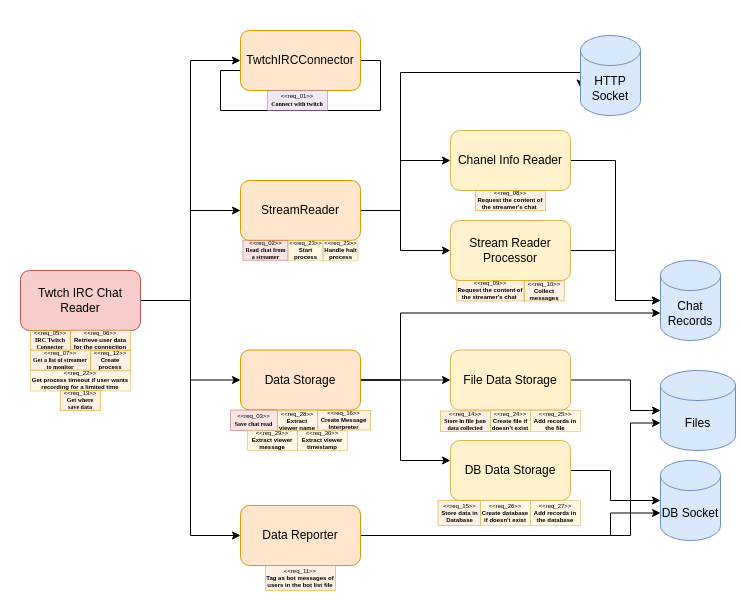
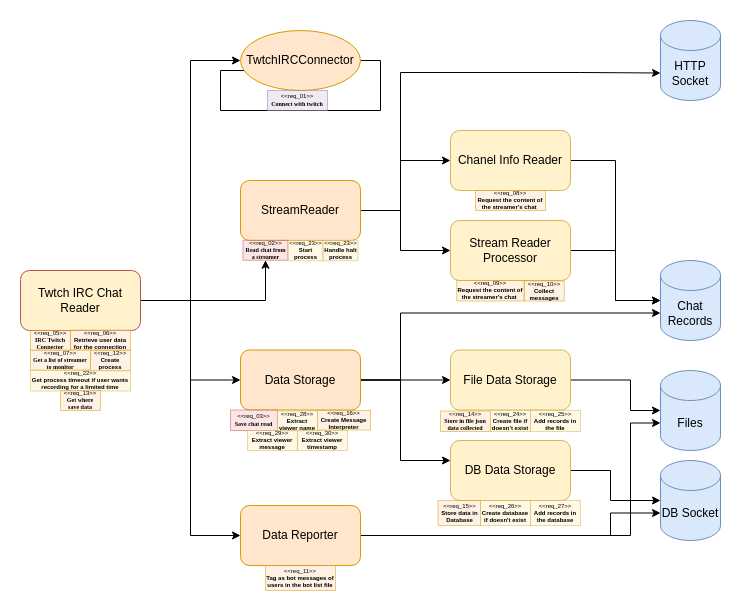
node "TwtchIRCConnector": shape rounded rectangle -> ellipse
node "HTTP Socket": moved (611, 76) -> (691, 61)
edge "Twtch IRC Chat Reader" -> "StreamReader": now "Twtch IRC Chat Reader" -> "<<req_02>>Read chat from a streamer"
node "Twtch IRC Chat Reader": fillcolor #f8cecc -> #fff2cc
node "Files": size 75x80 -> 60x80
